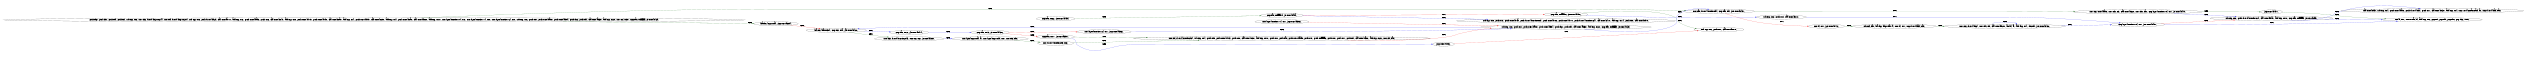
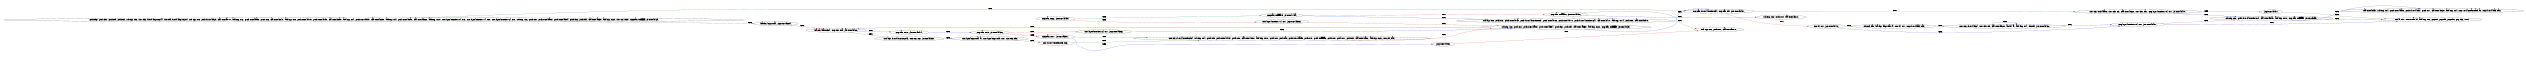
node "'cmp eax, 0xffffff7d', 'je 0x80494ba',": label "'cmp eax, 0xffffff7d', 'je 0x80494ba'," -> "'cmp eax, 0xffffff7d', 'je 0x80414ba',"
edge "'sub esp, 0xc', 'push 0x0', 'call 0x8049010'," -> "'cmp byte [0x8050170], 0x1', 'jne 0x8049491',": now "'mov bl, 0x1', 'jge 0x8049472'," -> "'cmp byte [0x8050170], 0x1', 'jne 0x8049491',"
edge "'cmp eax, 0x62', 'jne 0x804949f'," -> "'mov byte [0x8050171], 0x1', 'jmp 0x80493c6',": added, label "CFG"
